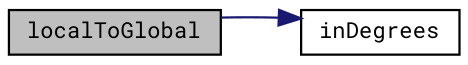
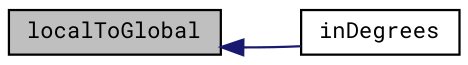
edge "localToGlobal" -> "inDegrees": reversed
